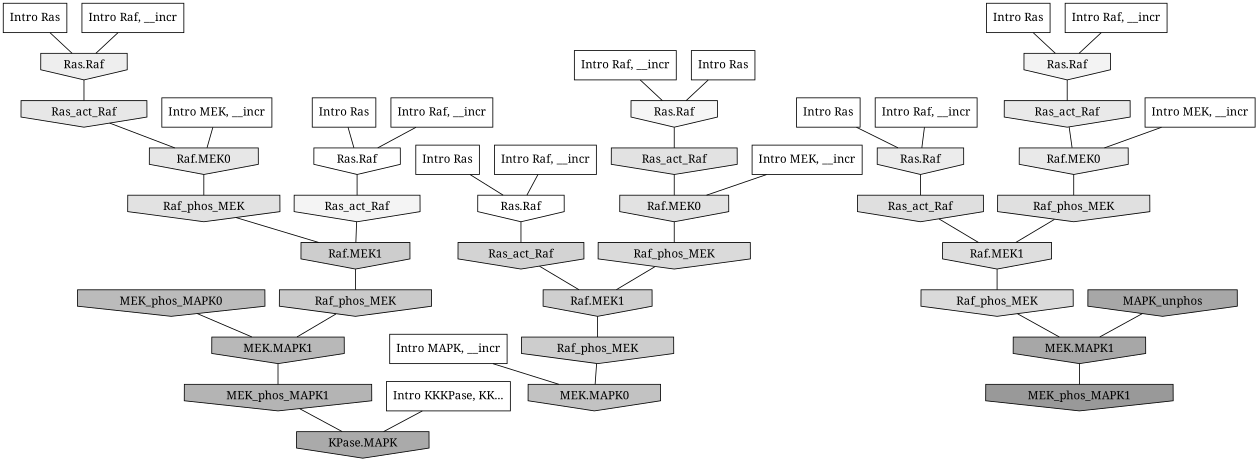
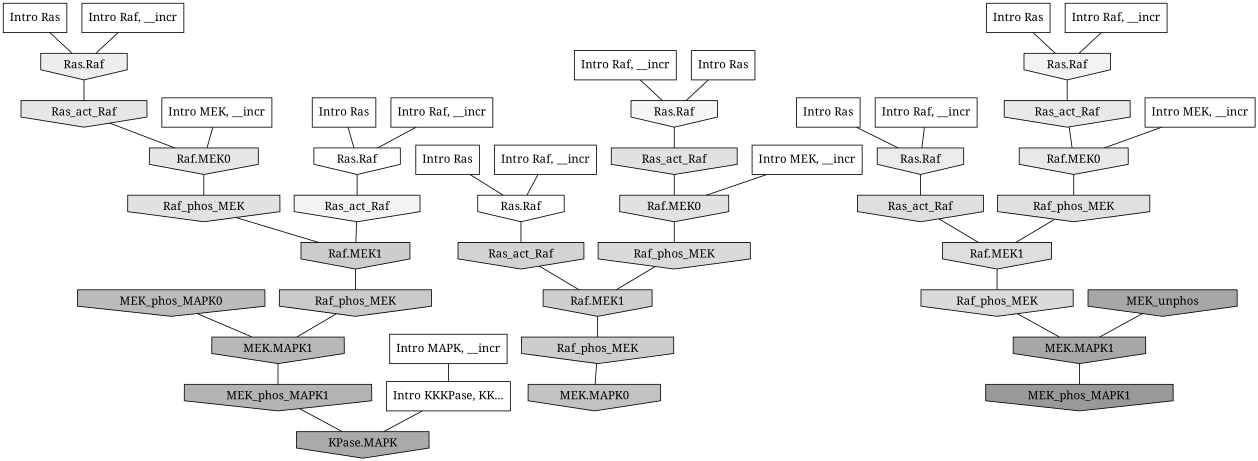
node "MAPK_unphos": label "MAPK_unphos" -> "MEK_unphos"
edge "Intro MAPK, __incr" -- "MEK.MAPK0": now "Intro MAPK, __incr" -- "Intro KKKPase, KK..."
